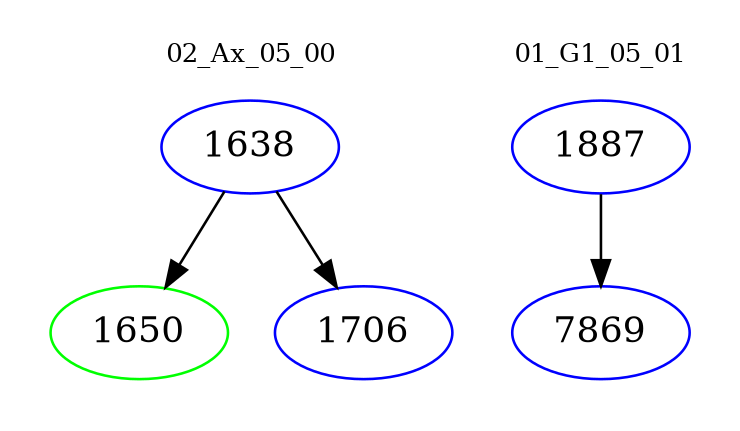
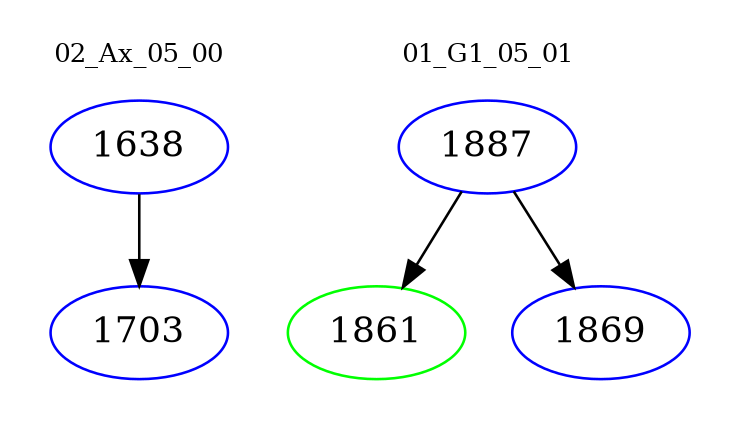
node "1650": removed
node "1706": label "1706" -> "1703"
node "1861": added
node "7869": label "7869" -> "1869"
